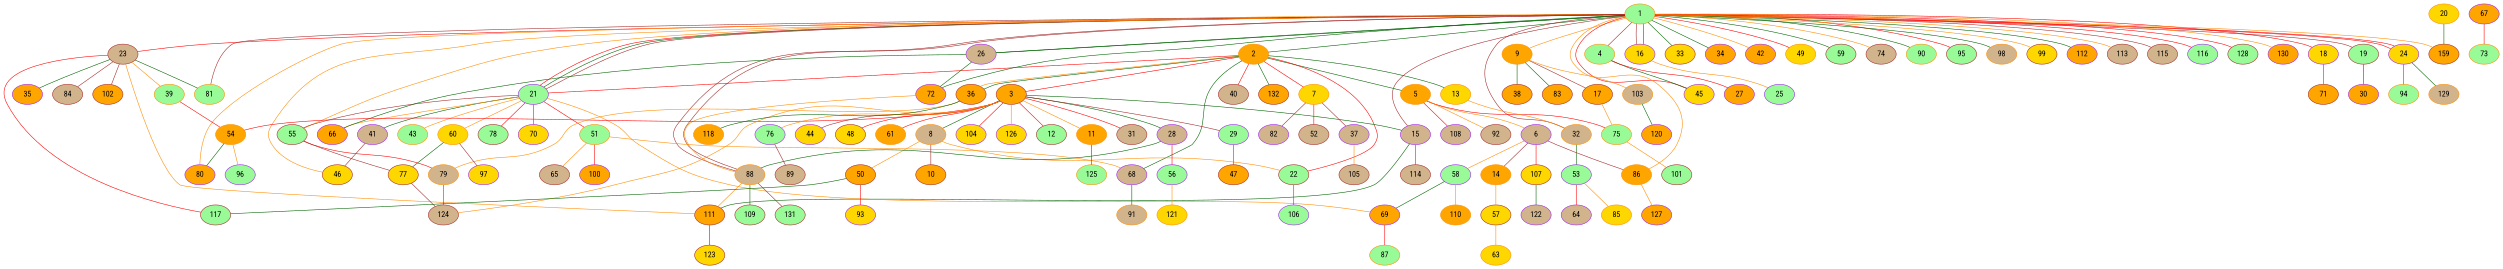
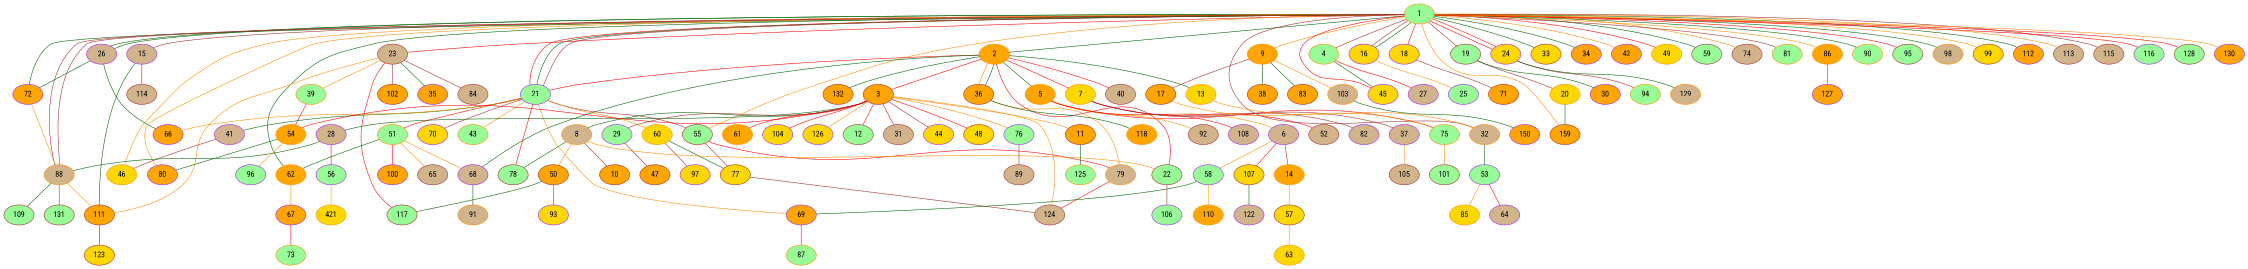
edge "23" -- "81": removed
edge "19" -- "20": added
node "27": fillcolor orange -> tan
edge "3" -- "15": removed
node "11": color darkorange -> brown
node "120": label "120" -> "150"
edge "8" -- "78": added
edge "6" -- "86": removed
node "62": added
node "46": color brown -> darkorange
edge "86" -- "127": color darkorange -> red
node "121": label "121" -> "421"
